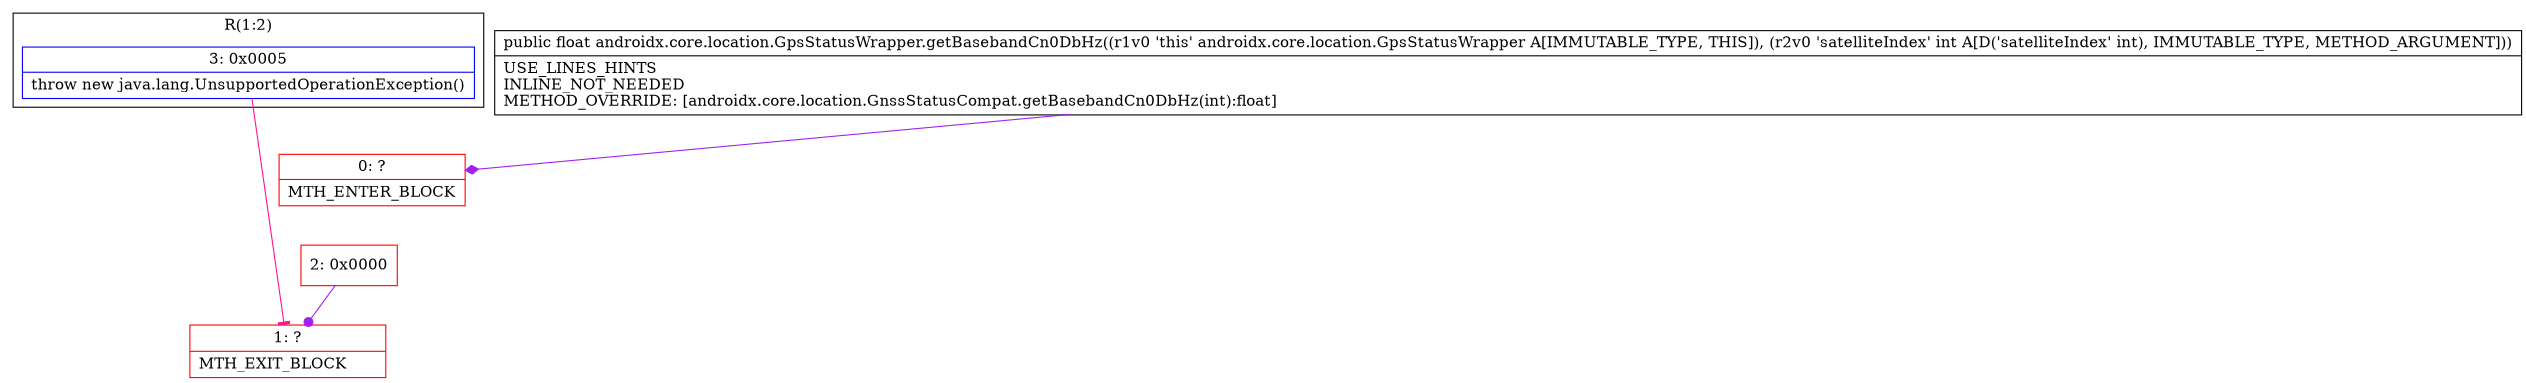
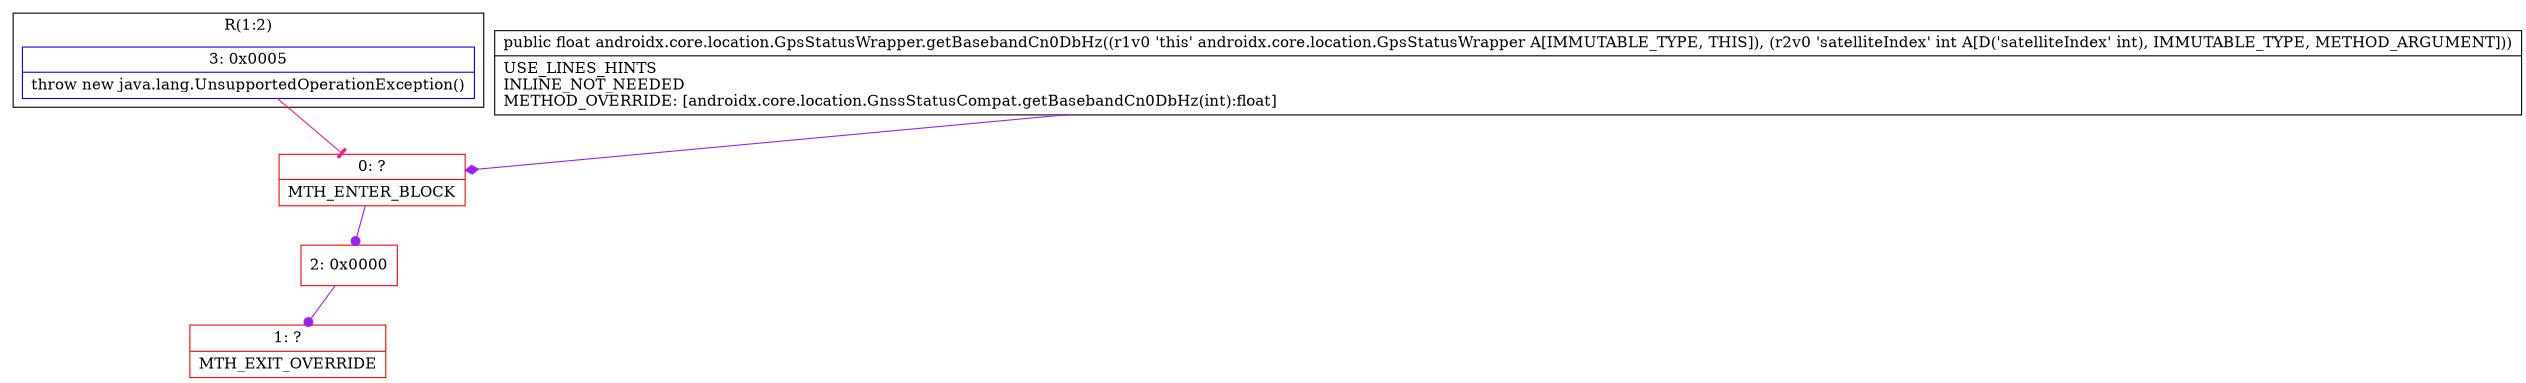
edge "3: 0x0005" -> "1: ?": now "3: 0x0005" -> "0: ?"
edge "0: ?" -> "2: 0x0000": added
node "1: ?": text "MTH_EXIT_BLOCK" -> "MTH_EXIT_OVERRIDE"
